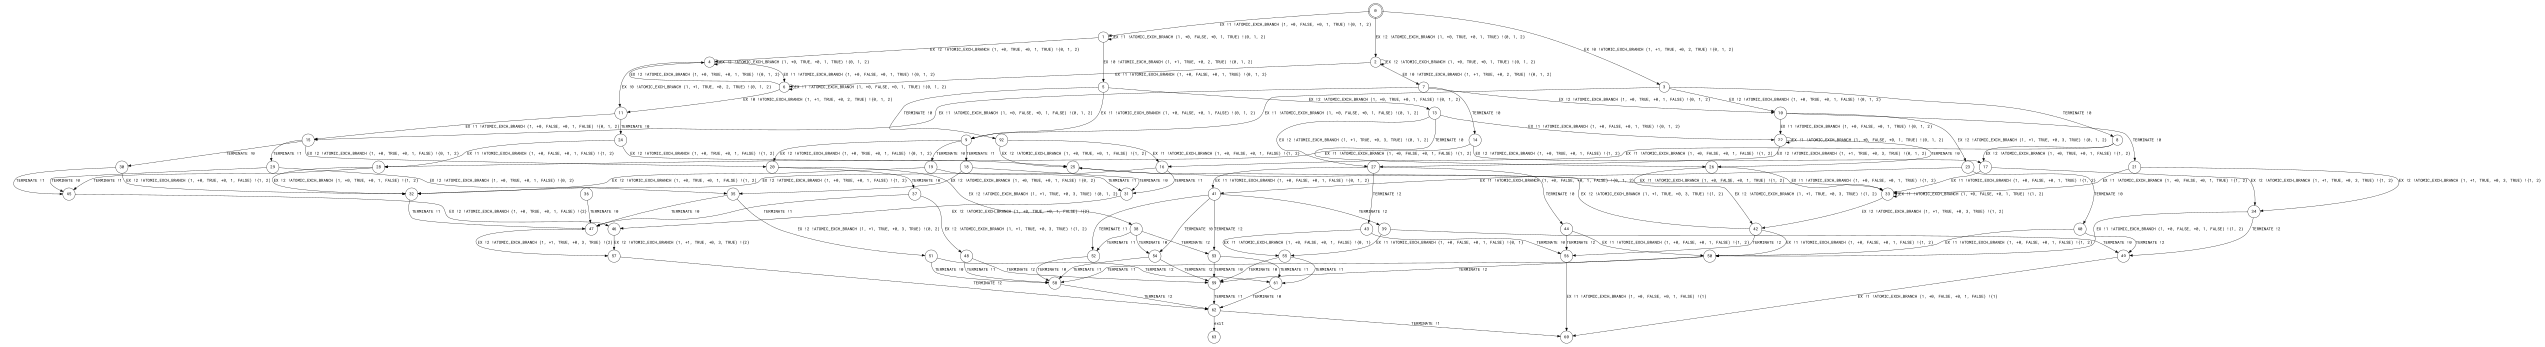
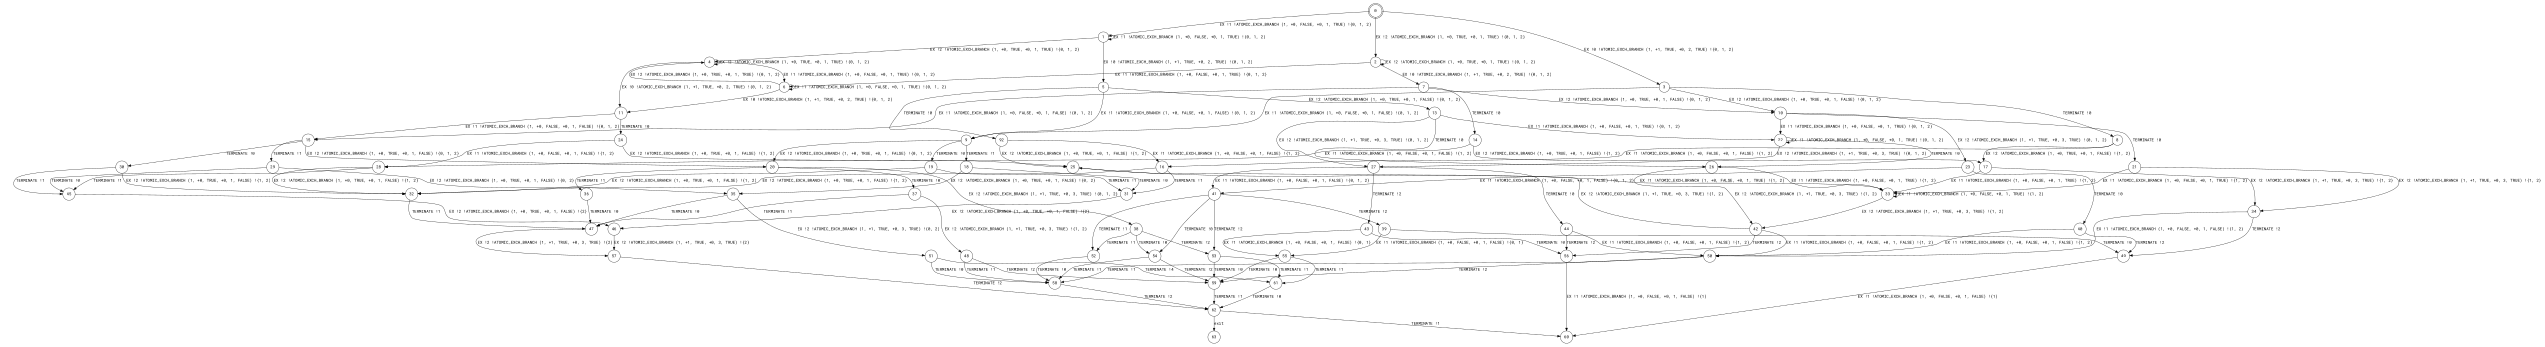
edge "20" -> "36": added, label "TERMINATE !1"
edge "51" -> "61": label "TERMINATE !2" -> "TERMINATE !4"
